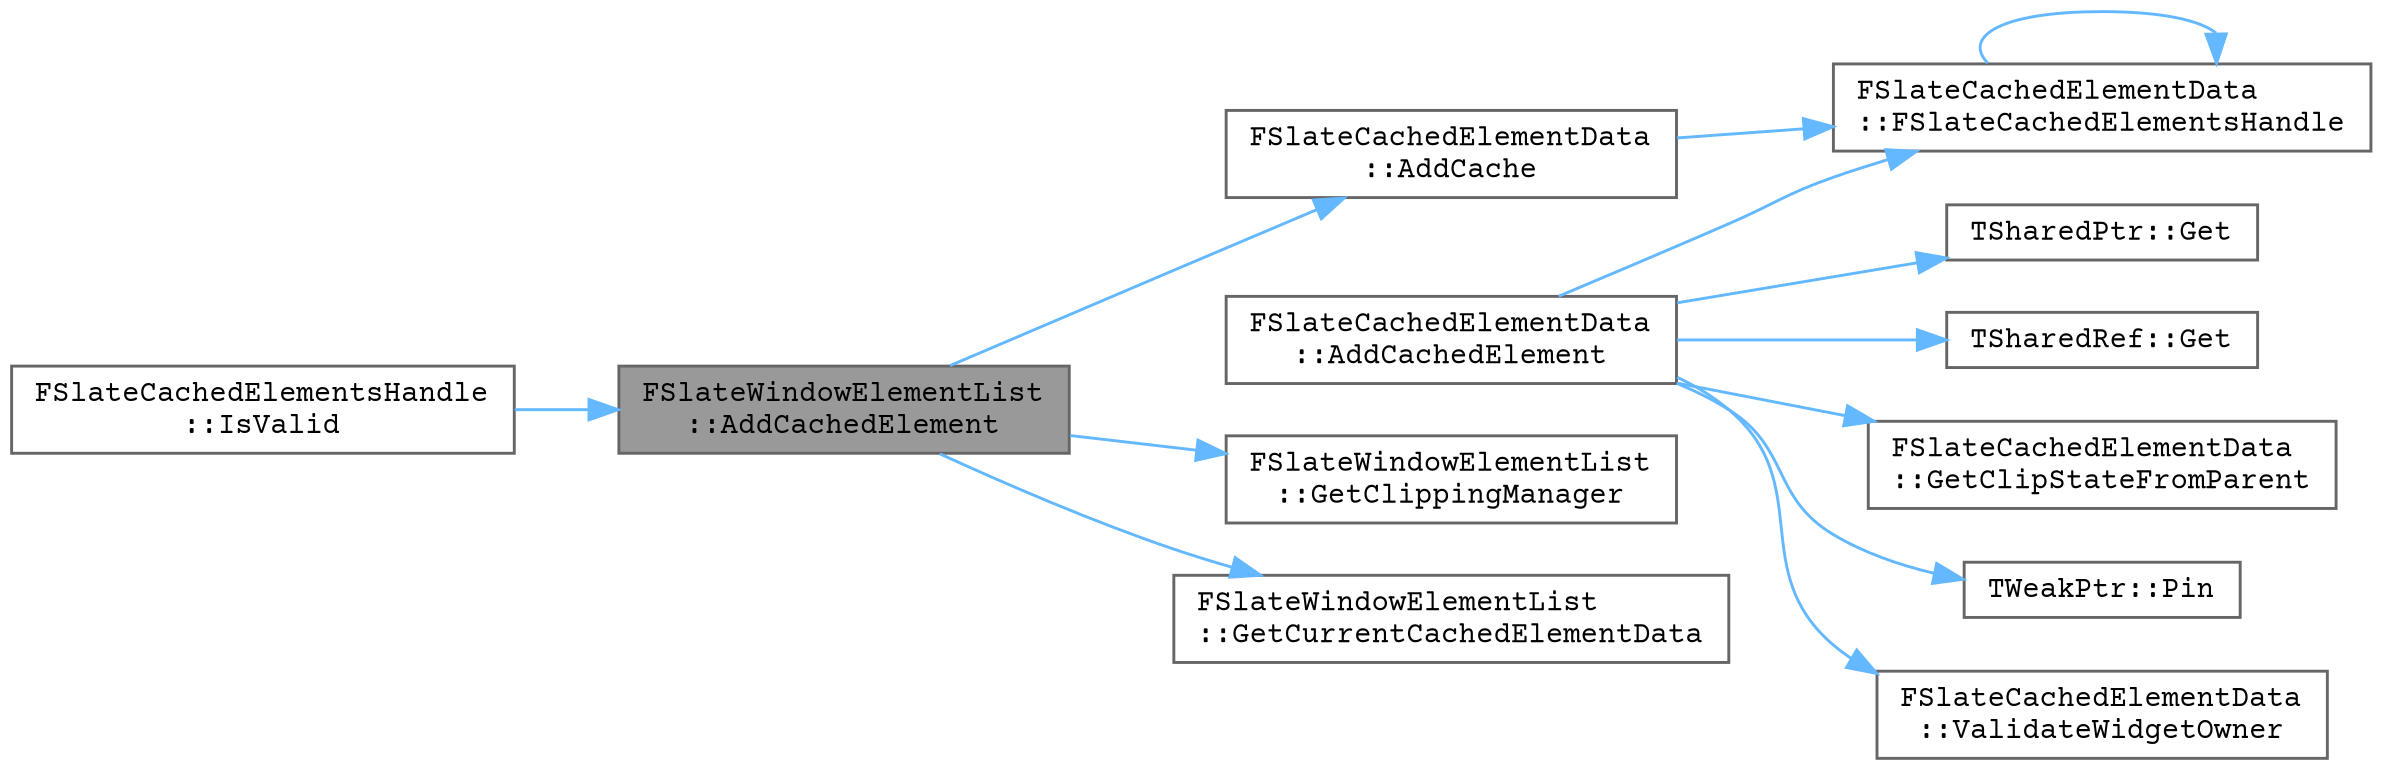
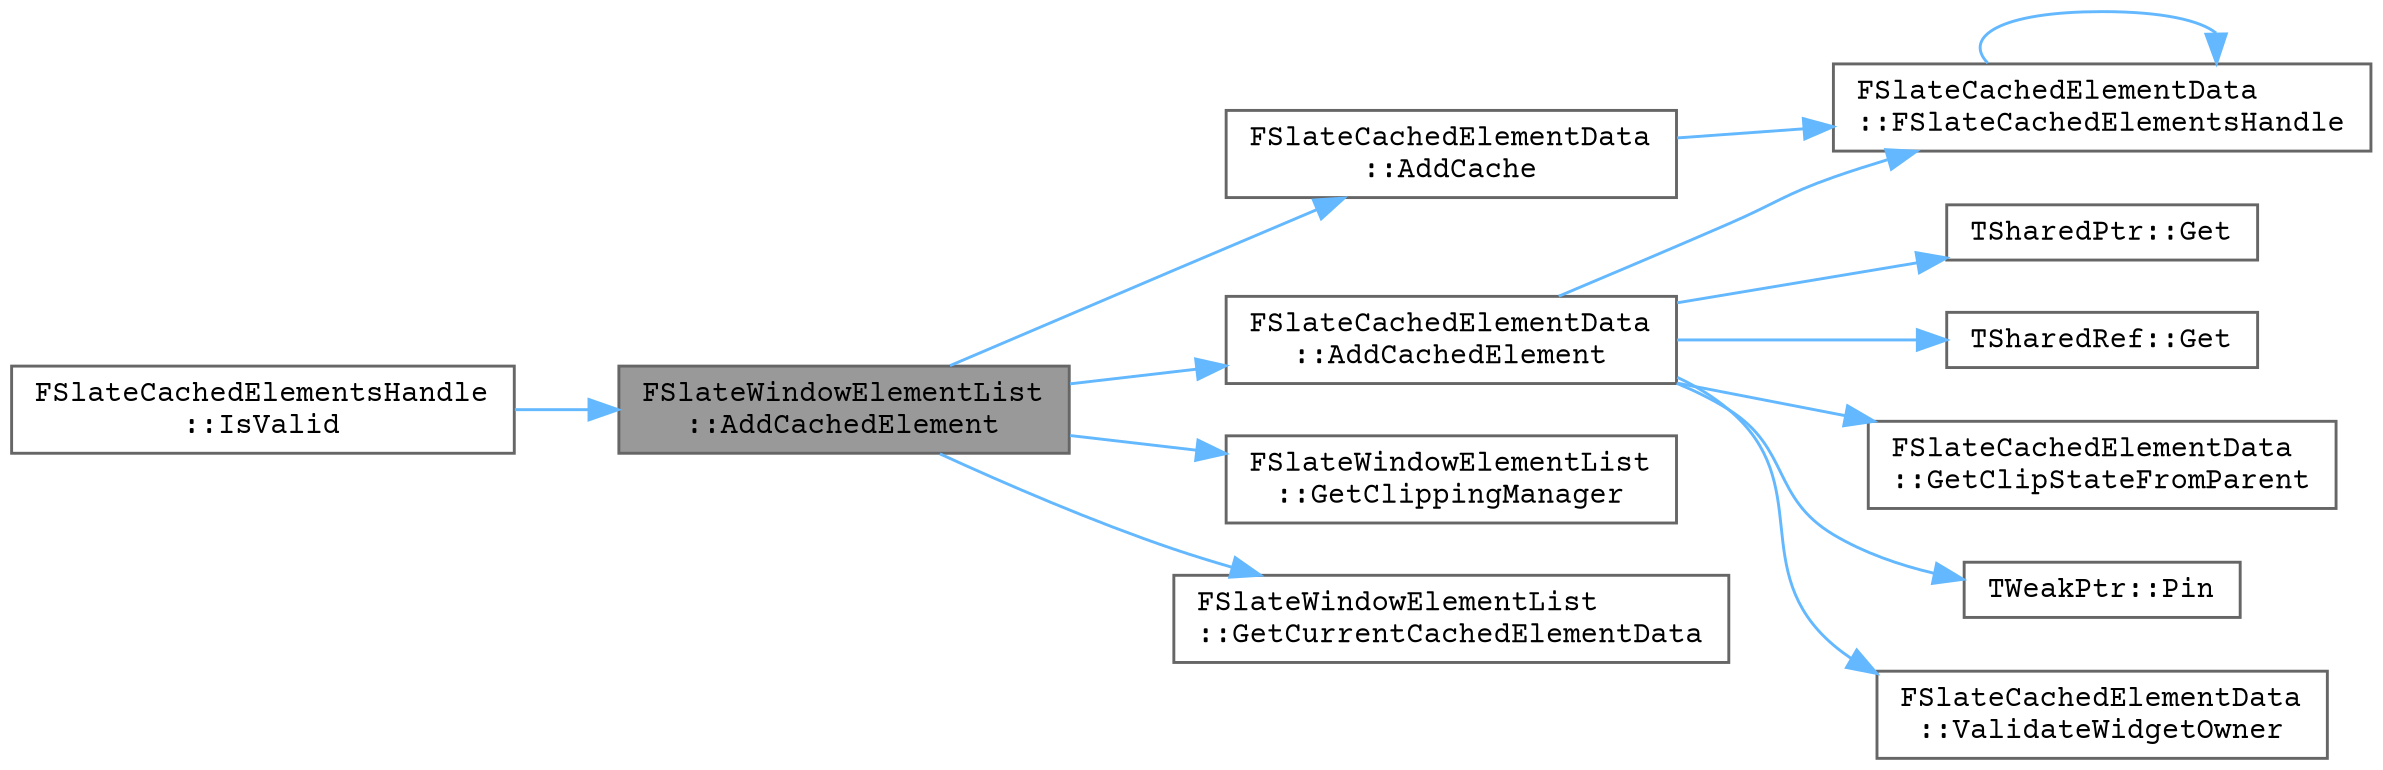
edge "FSlateWindowElementList ::AddCachedElement" -> "FSlateCachedElementData ::AddCachedElement": added
